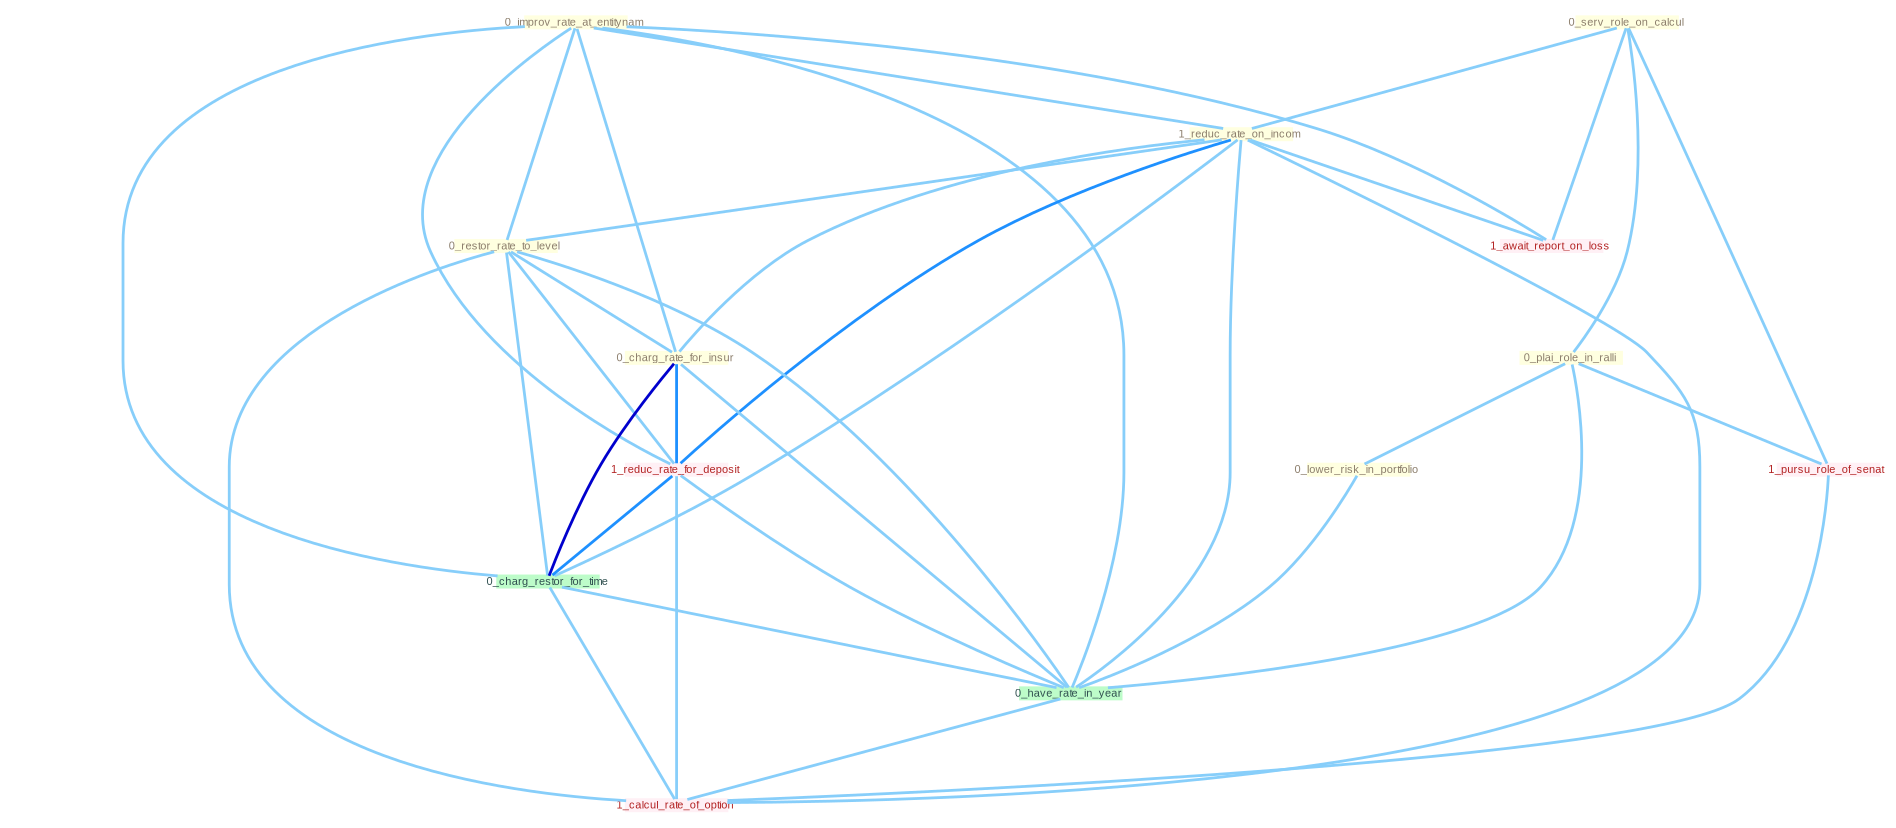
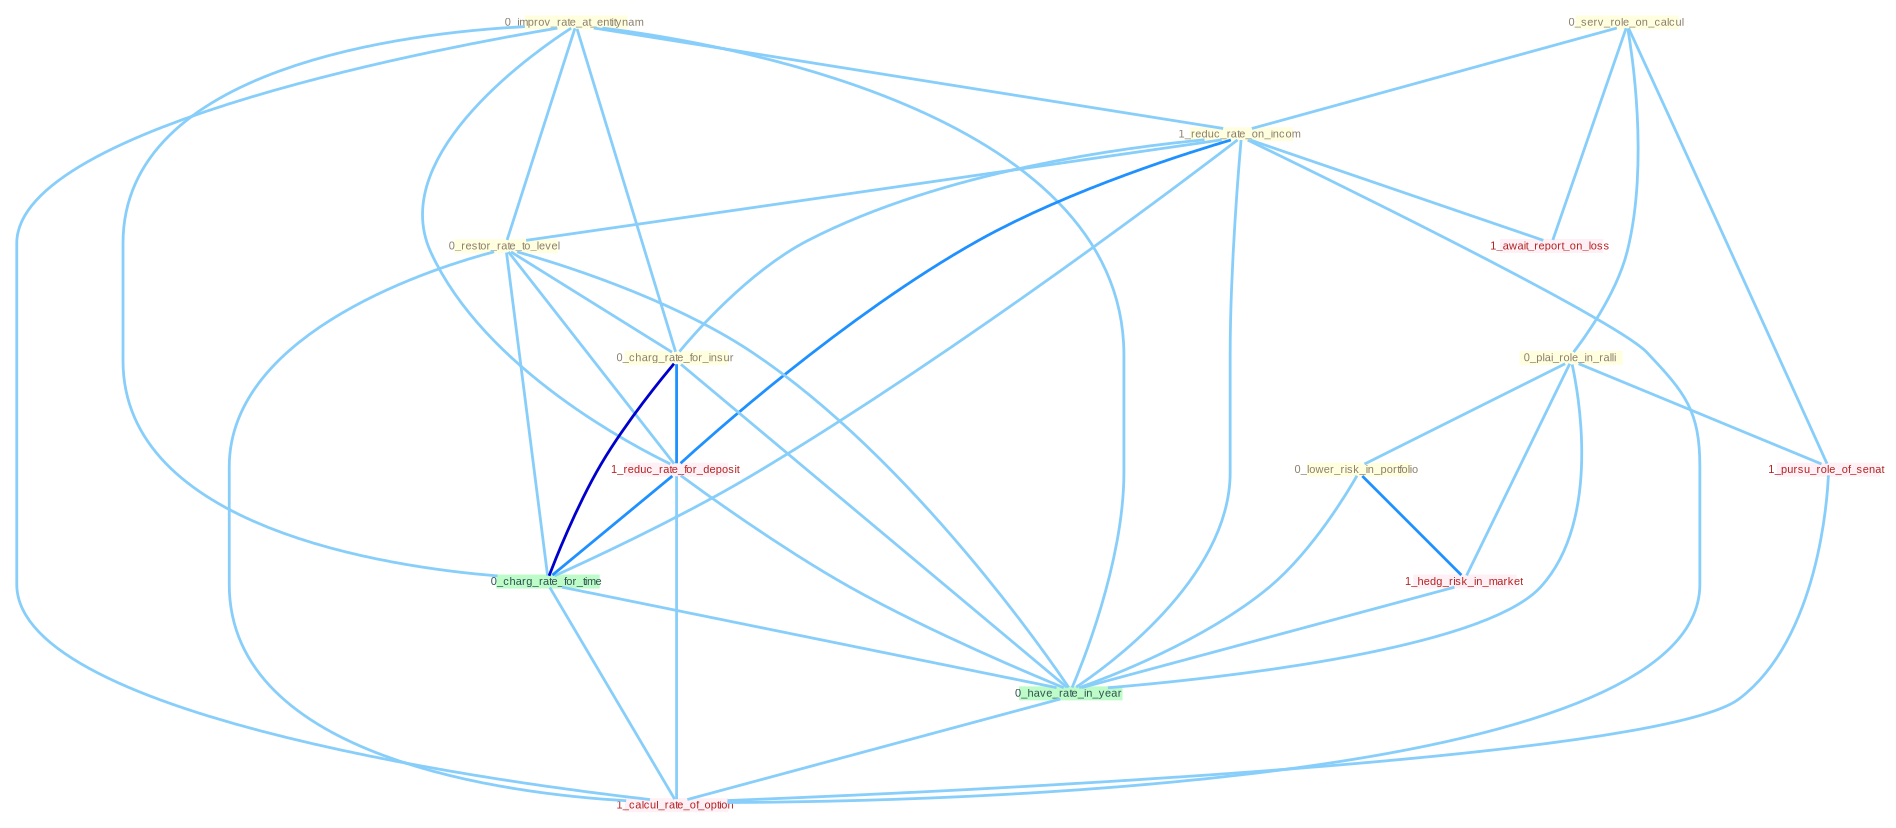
edge "0_improv_rate_at_entitynam" -- "1_await_report_on_loss": now "0_improv_rate_at_entitynam" -- "1_calcul_rate_of_option"
node "0_charg_restor_for_time": label "0_charg_restor_for_time" -> "0_charg_rate_for_time"
node "1_hedg_risk_in_market": added
